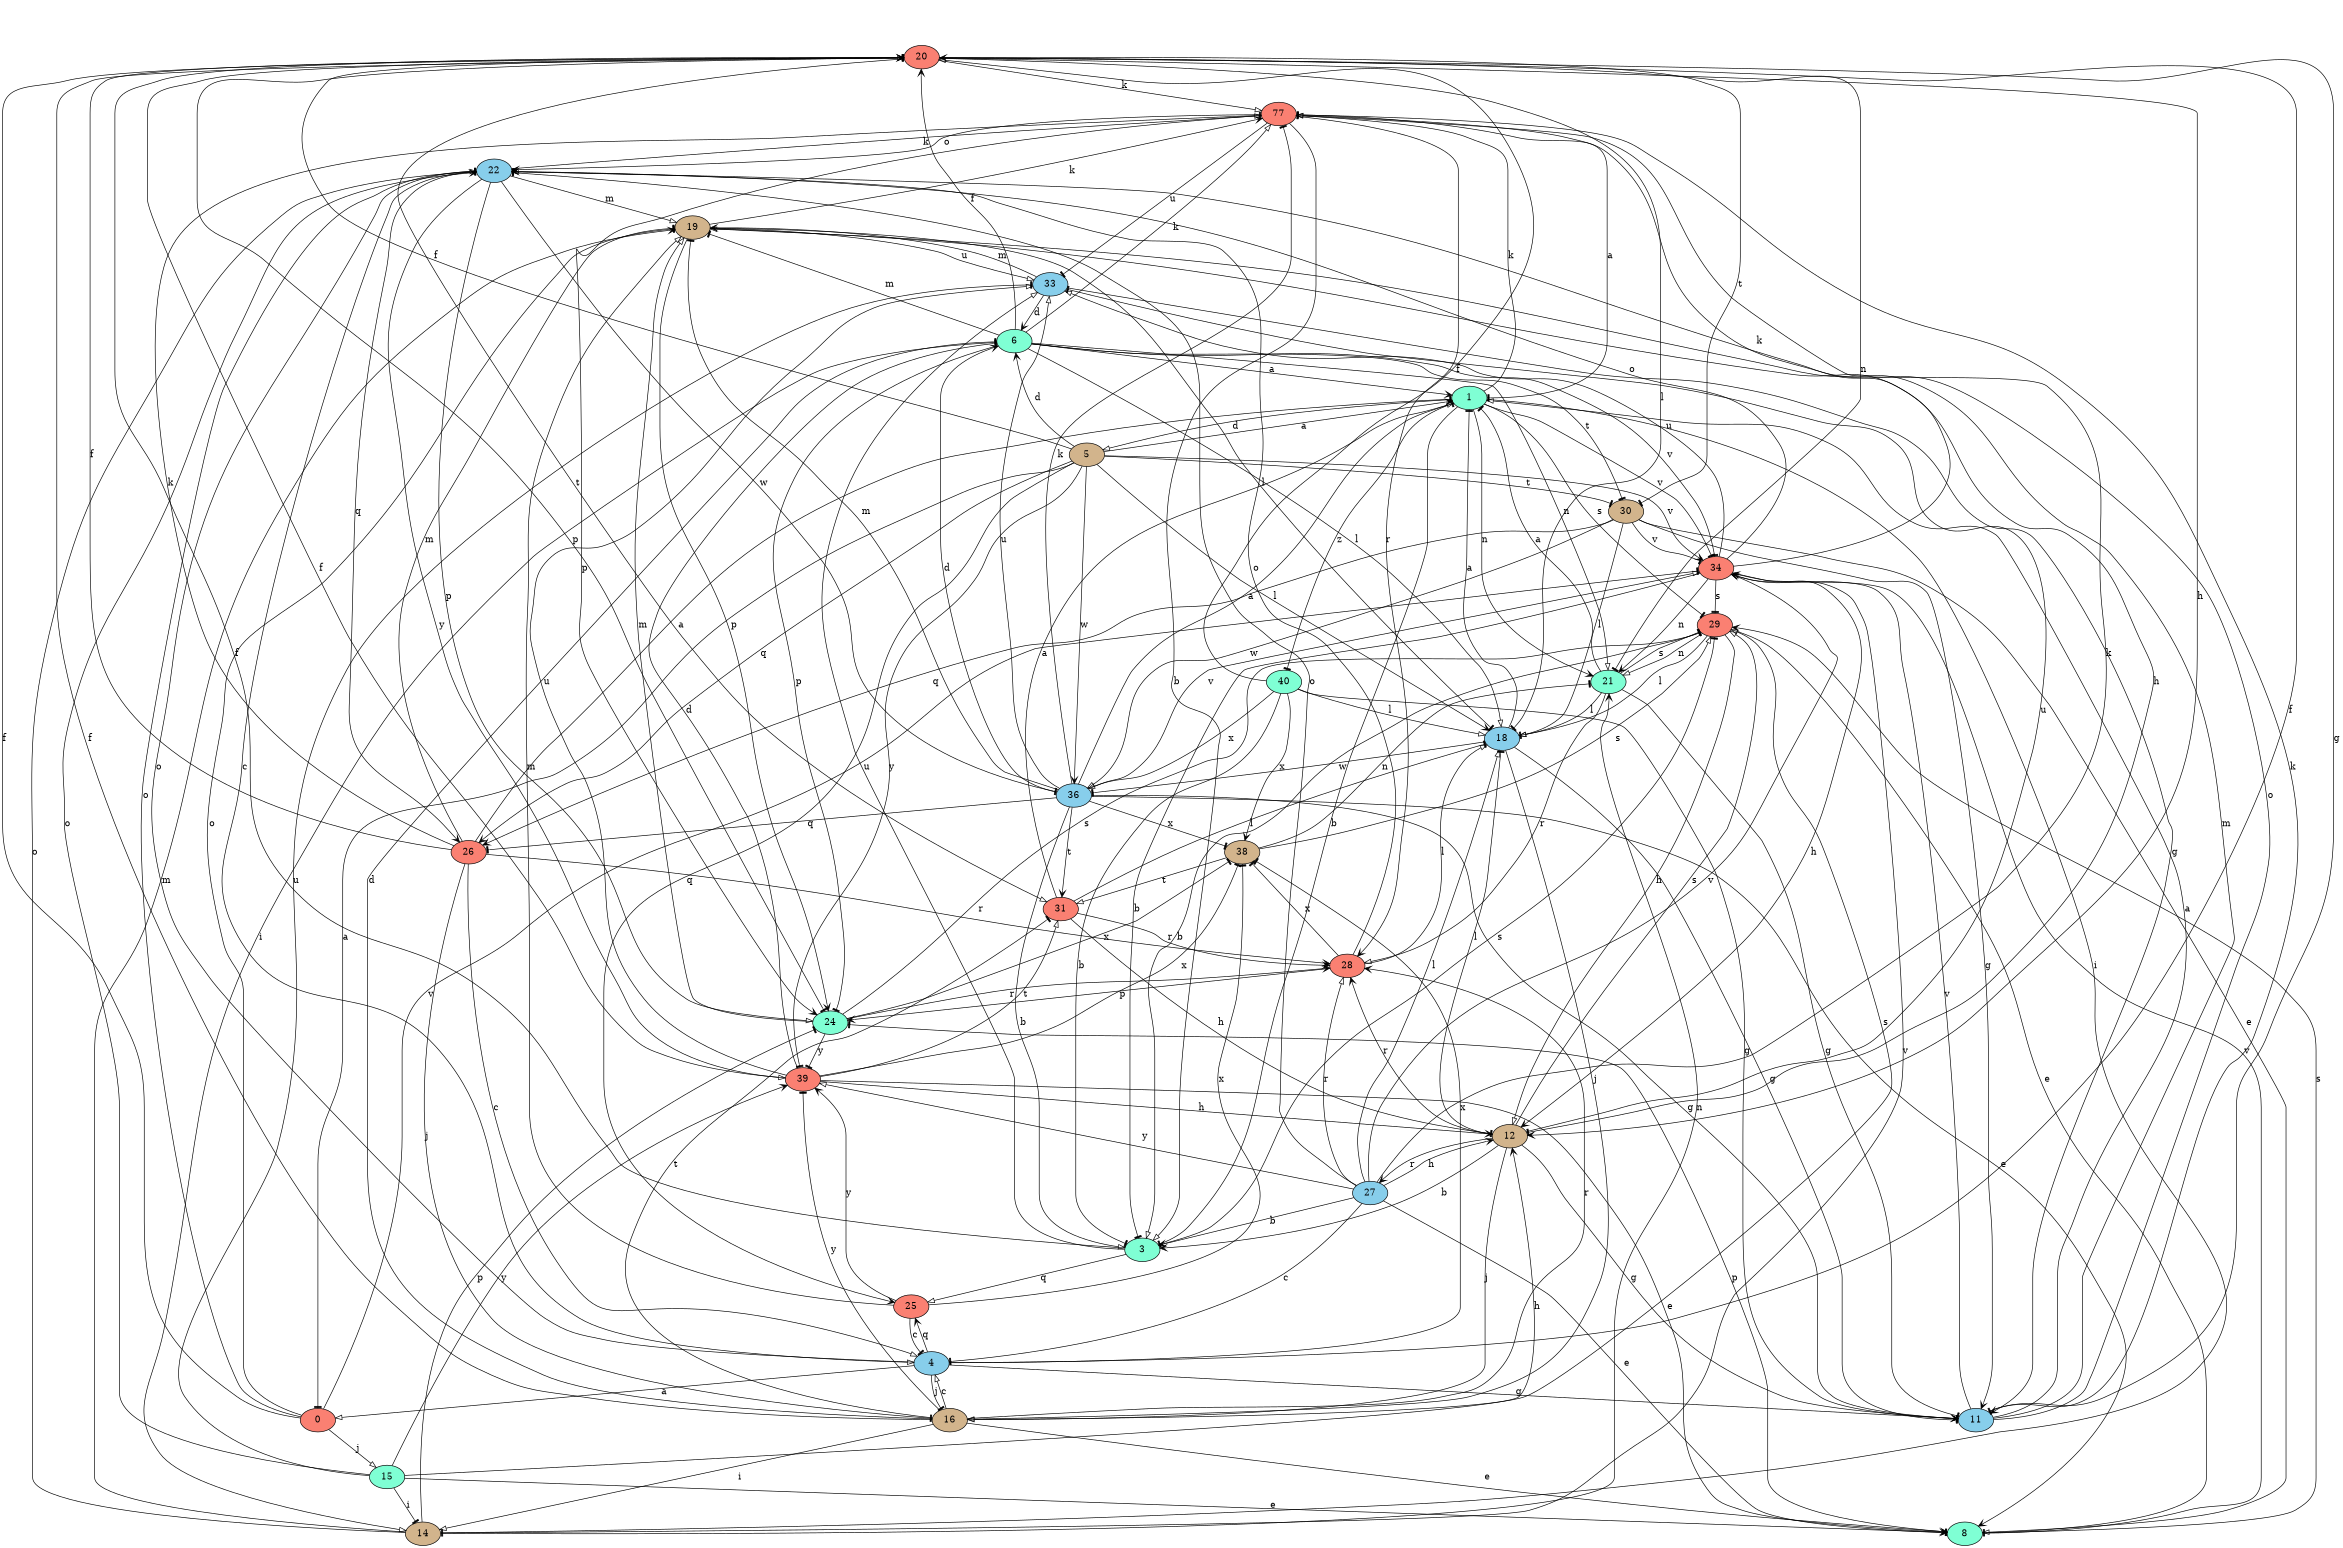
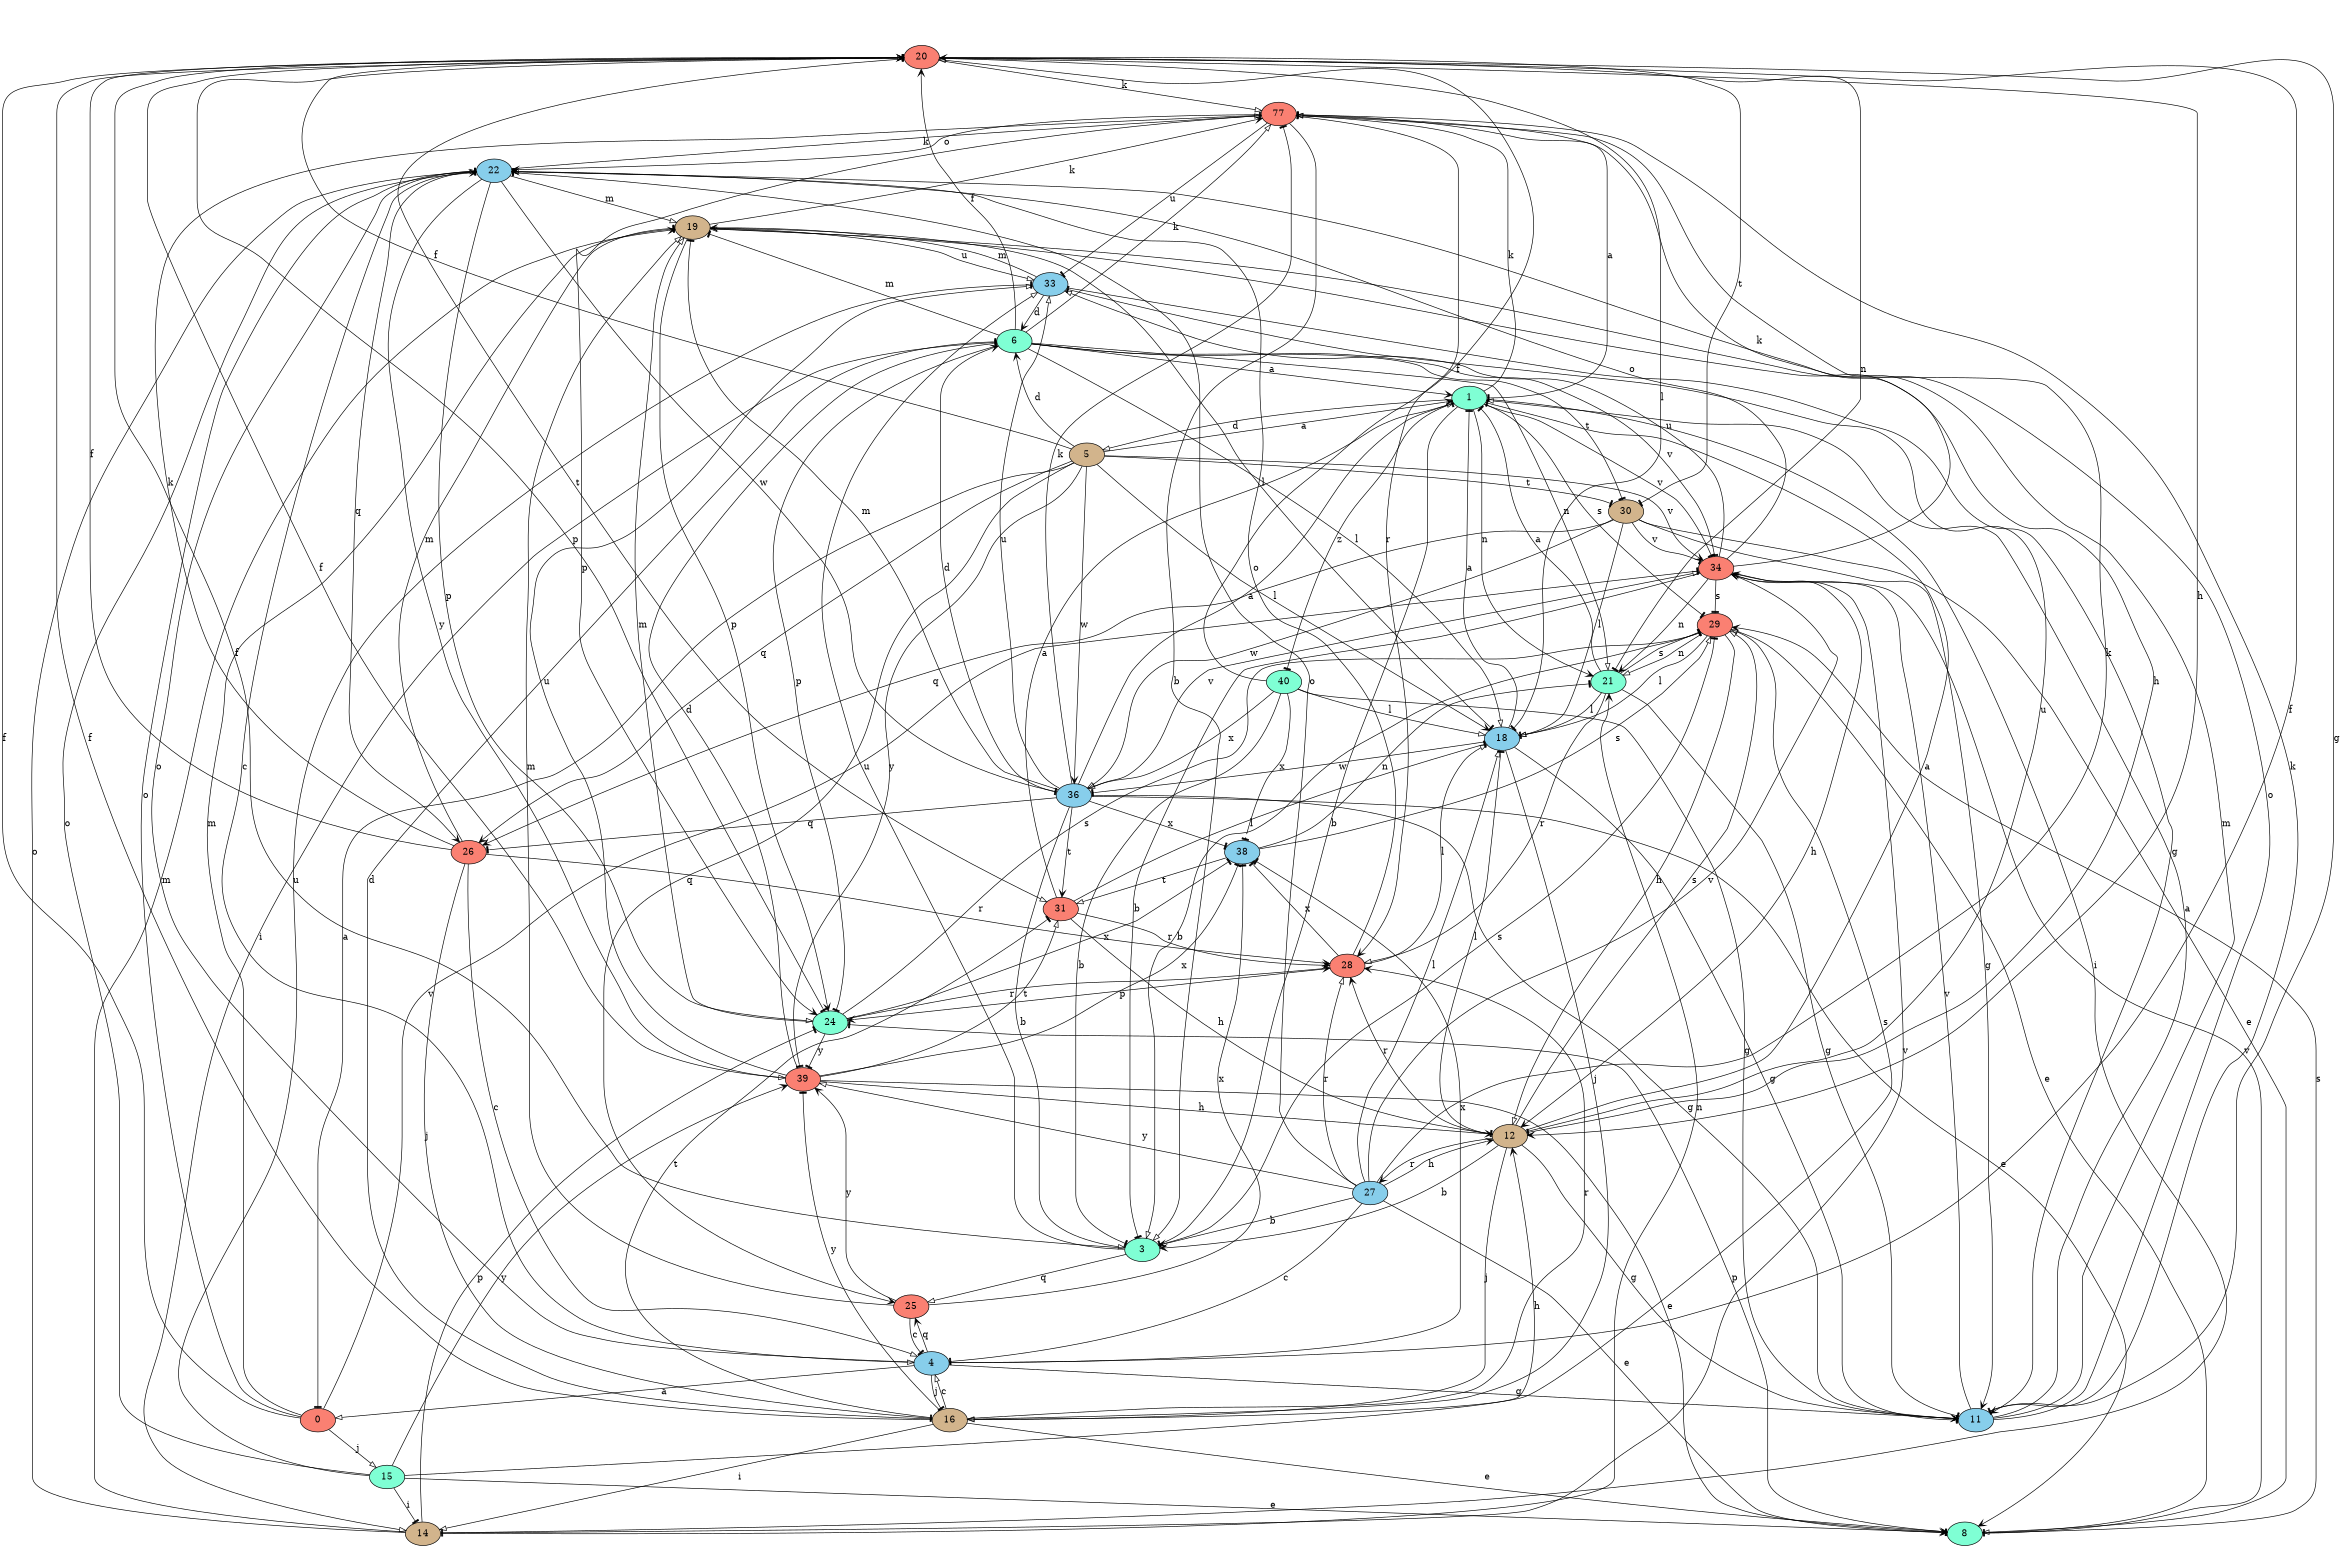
edge "26" -> "1": now "12" -> "1"
edge "40" -> "38": arrowhead vee -> tee
edge "0" -> "19": label "o" -> "m"
node "38": fillcolor tan -> skyblue
